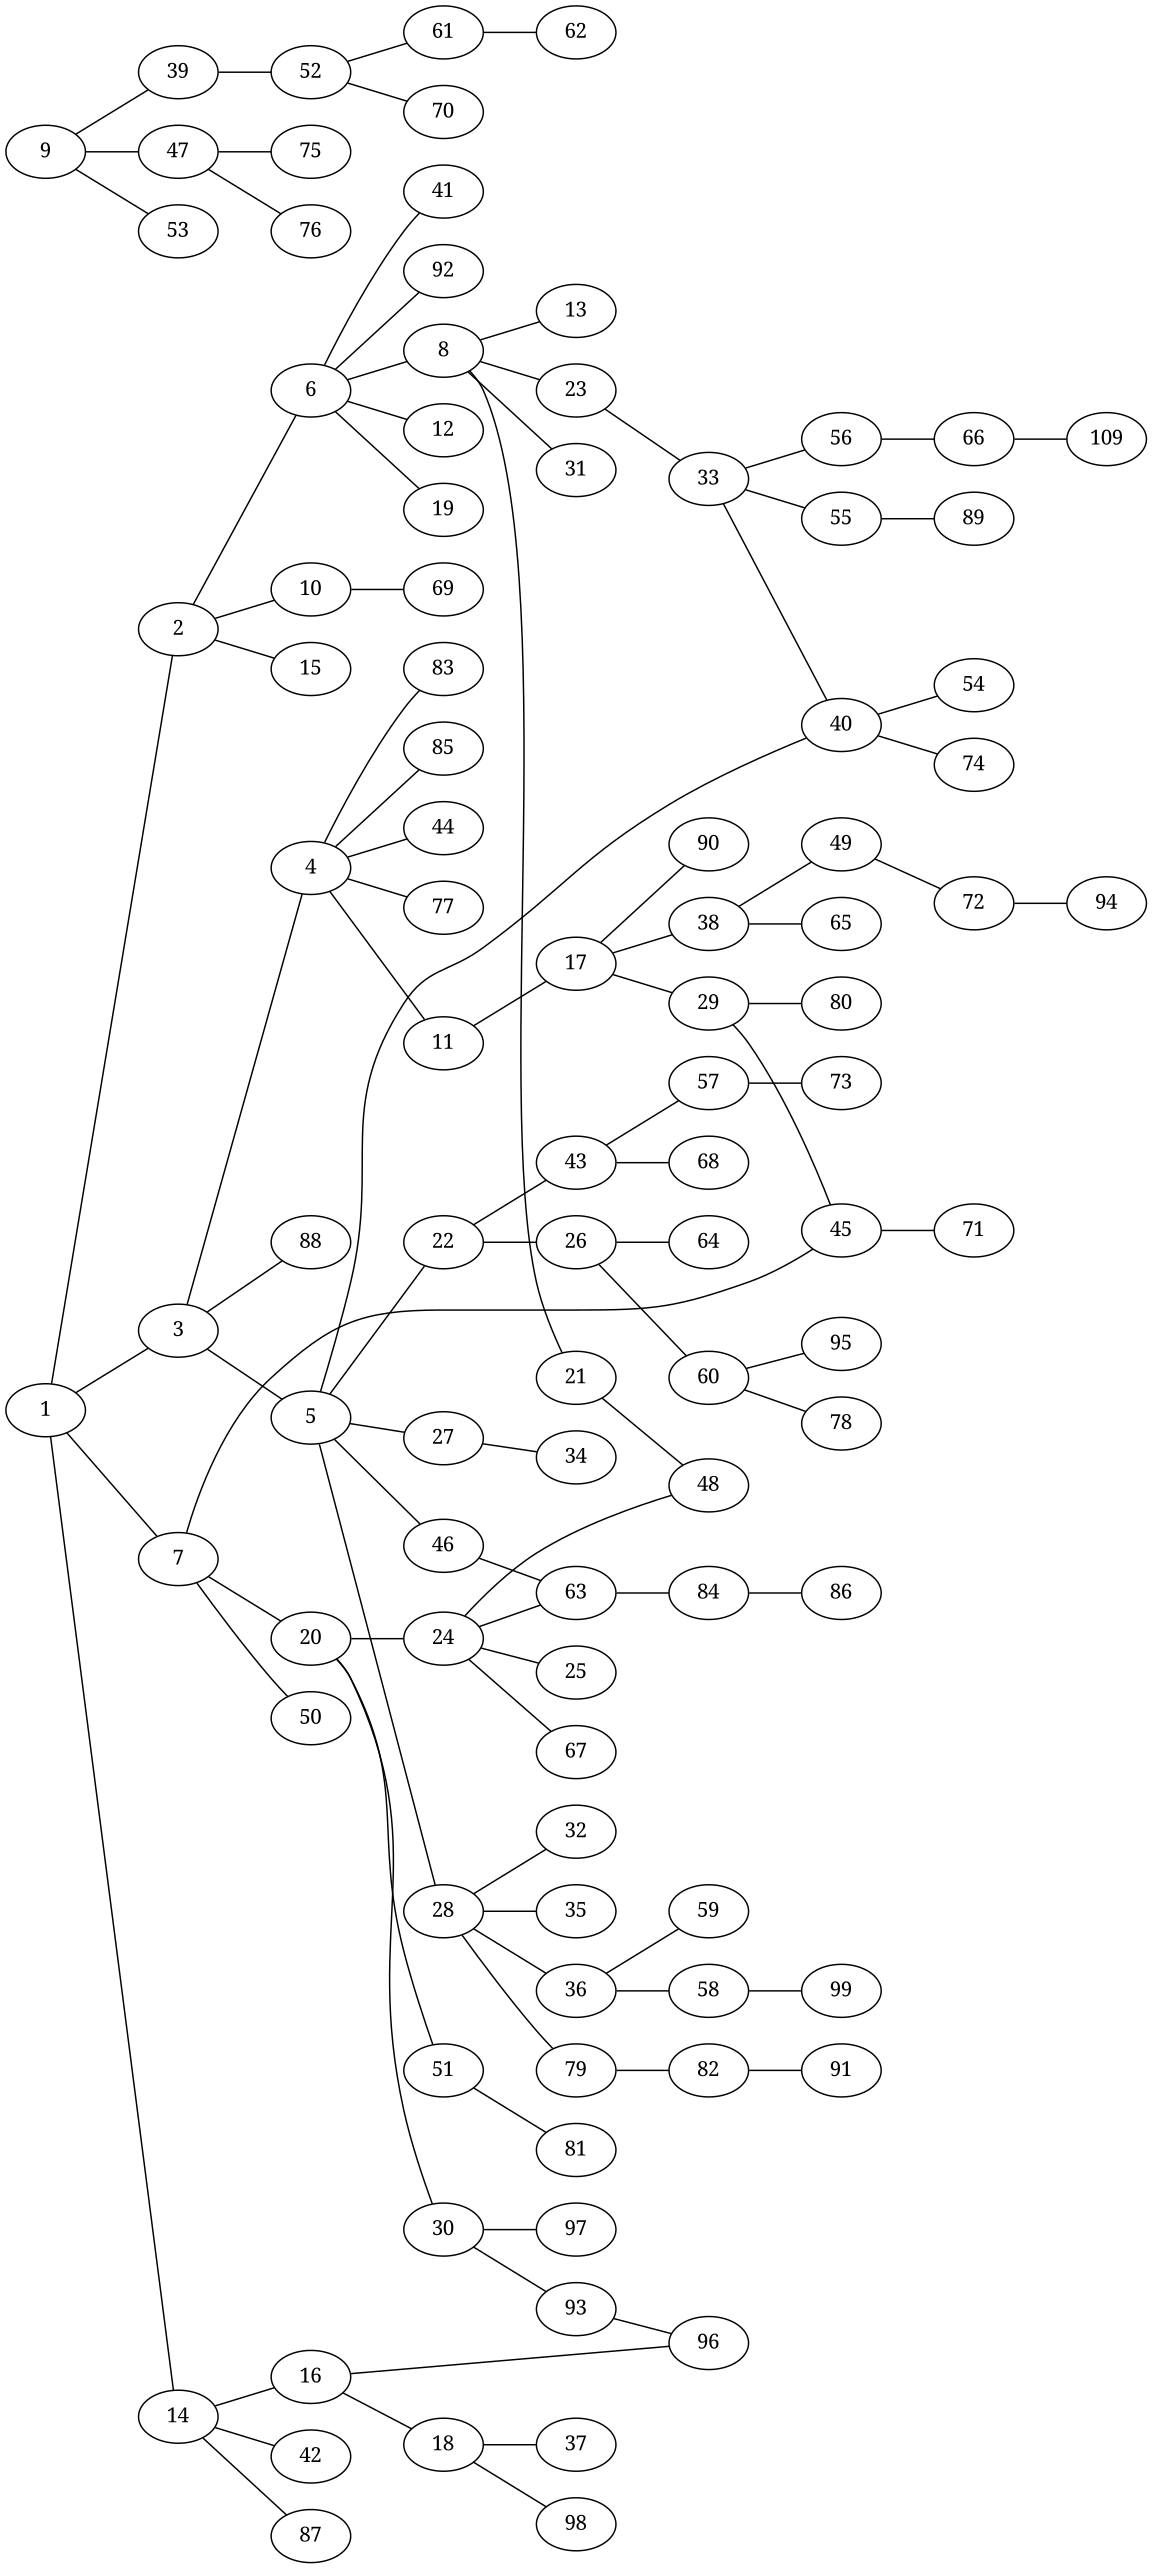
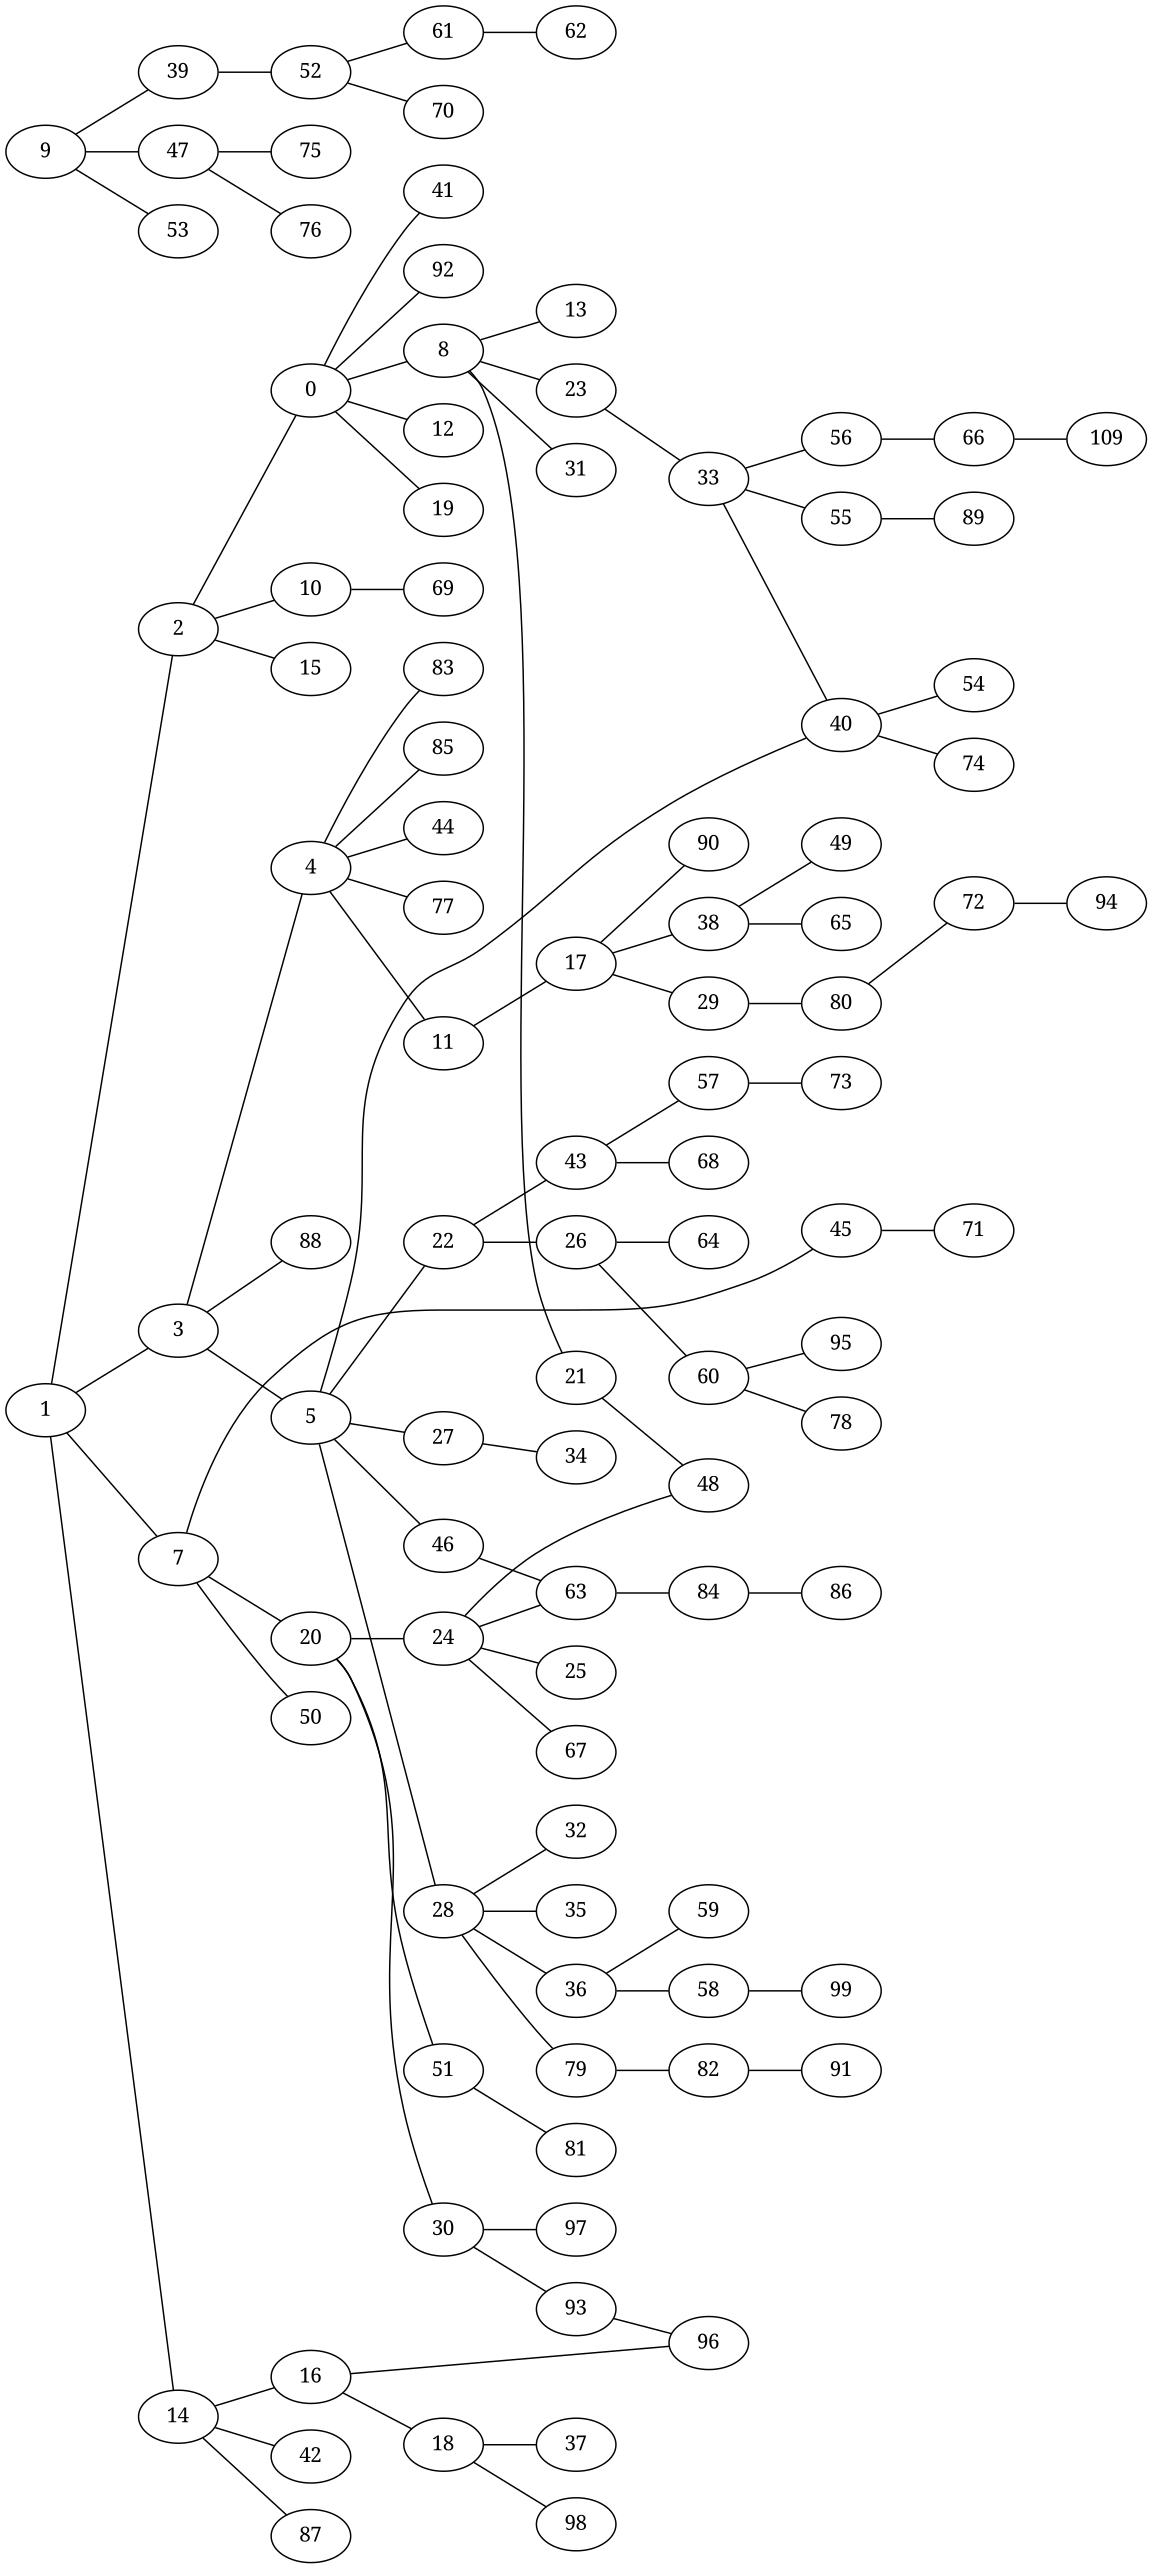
node "6": label "6" -> "0"
edge "49" -- "72": now "80" -- "72"
edge "29" -- "45": removed
